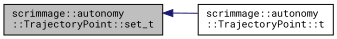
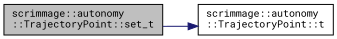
edge "scrimmage::autonomy ::TrajectoryPoint::t" -> "scrimmage::autonomy ::TrajectoryPoint::set_t": reversed
